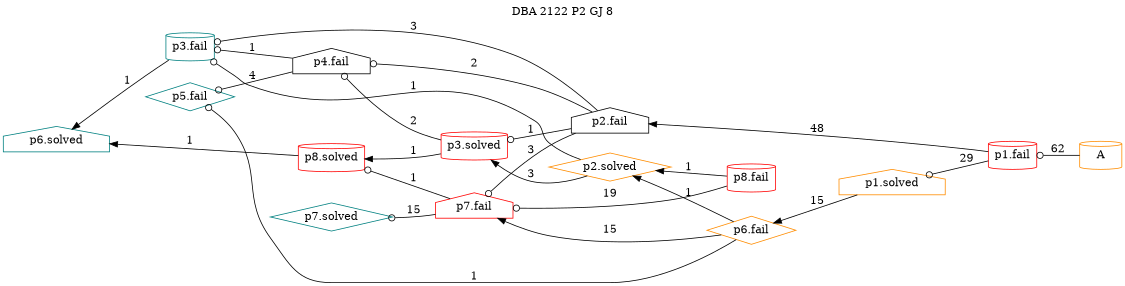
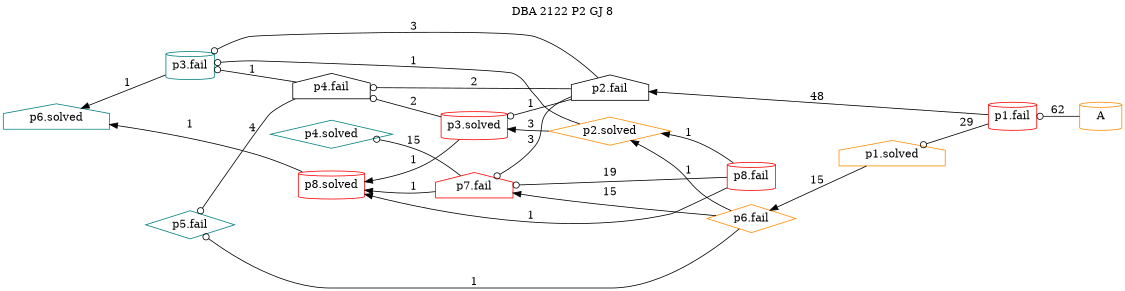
edge "p7.fail" -> "p8.solved": arrowhead odot -> normal
node "p7.solved": label "p7.solved" -> "p4.solved"
edge "p8.fail" -> "p8.solved": added, label "1"
